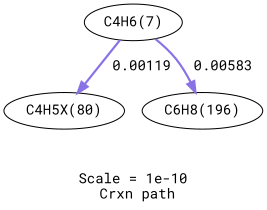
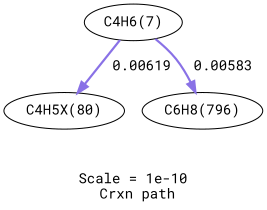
edge "C4H6(7)" -> "C4H5X(80)": label " 0.00119" -> " 0.00619"
node "C6H8(196)": label "C6H8(196)" -> "C6H8(796)"
